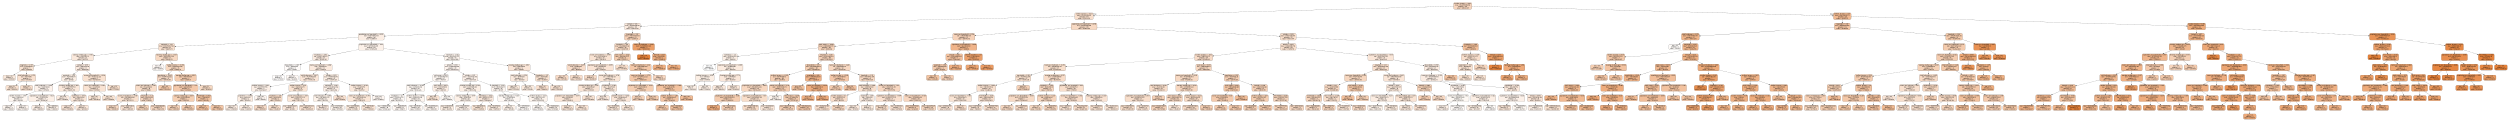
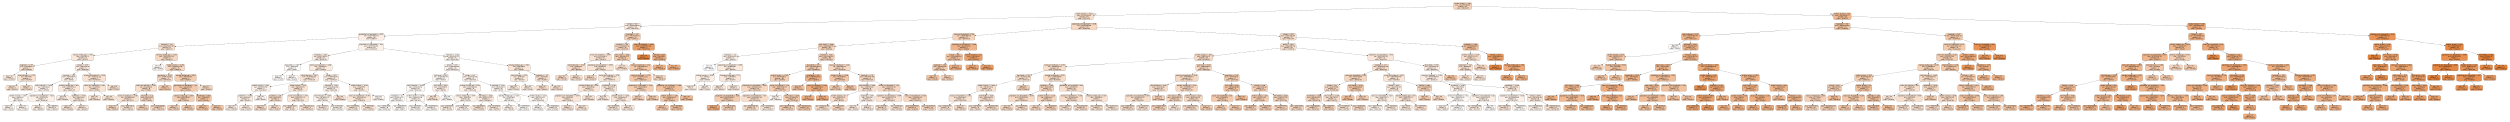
node "mse = 151181600.0 samples = 5 value = 269180.0": fillcolor #e58139 -> #f3c3a1
